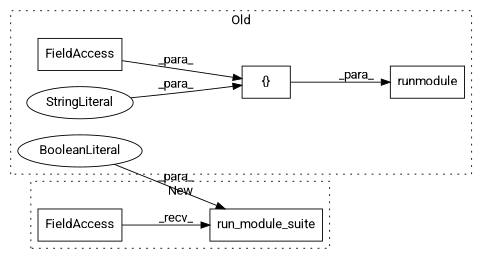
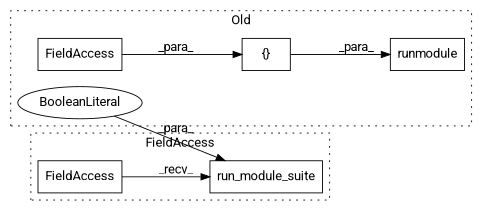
node "StringLiteral": removed
cluster "New": label "New" -> "FieldAccess"
